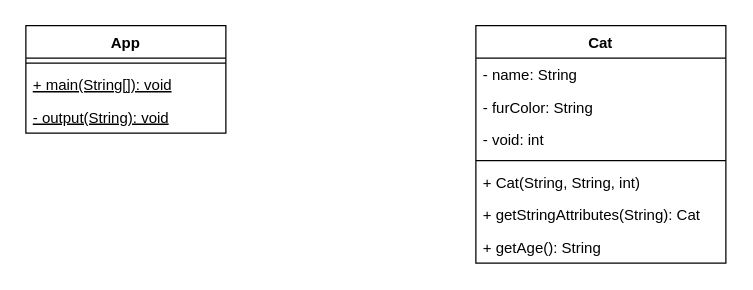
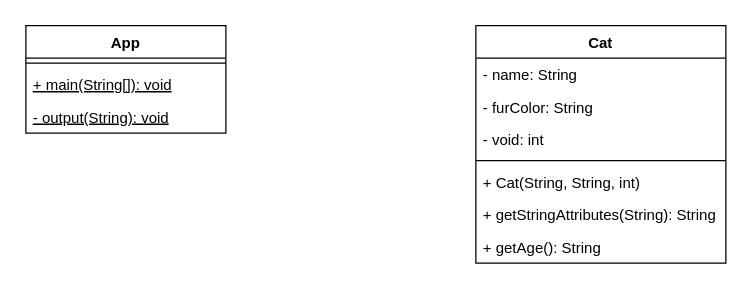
node "+ getStringAttributes(String): Cat": label "+ getStringAttributes(String): Cat" -> "+ getStringAttributes(String): String"
